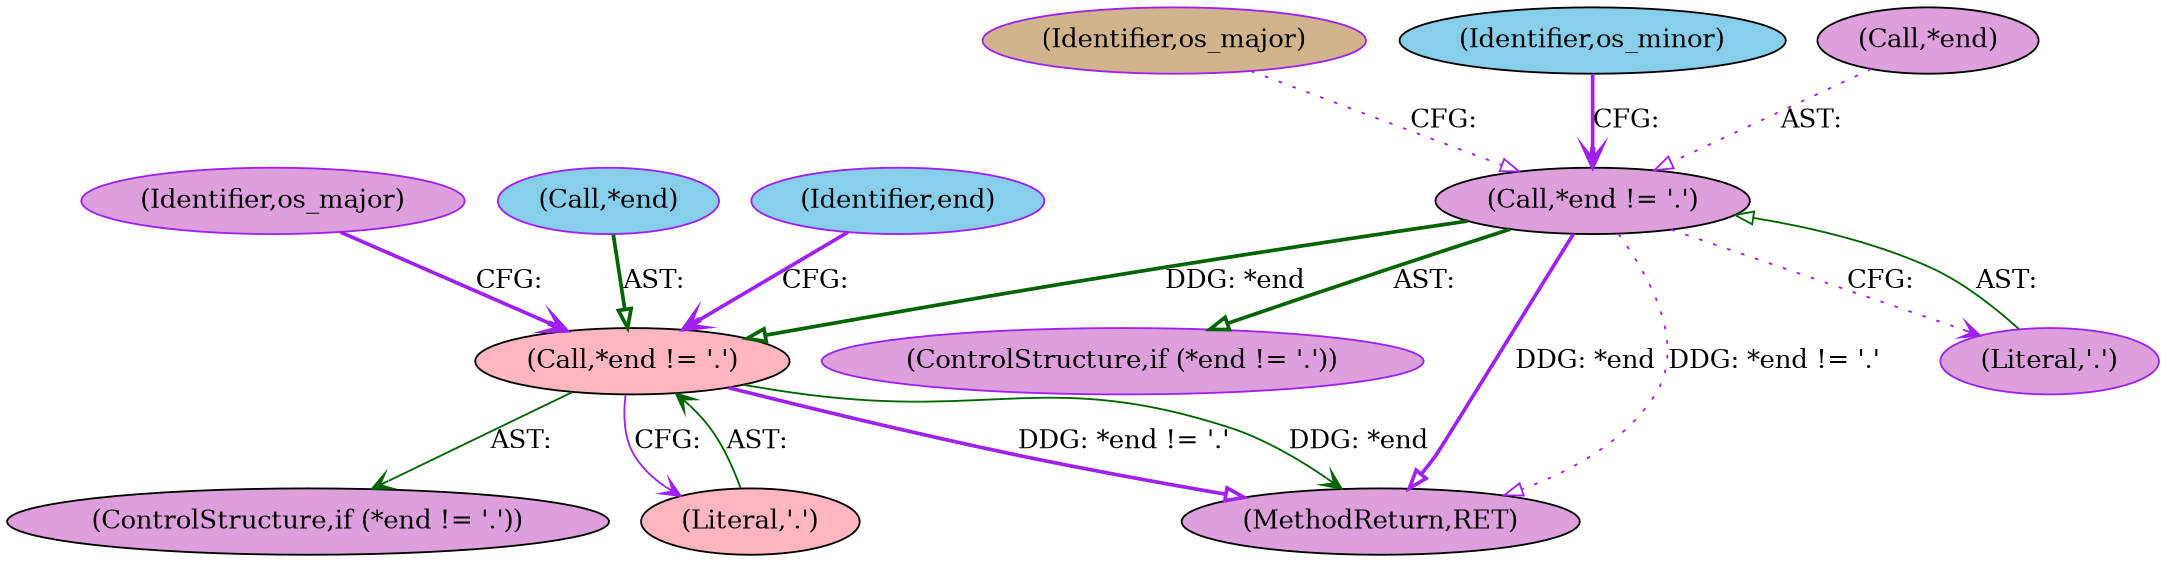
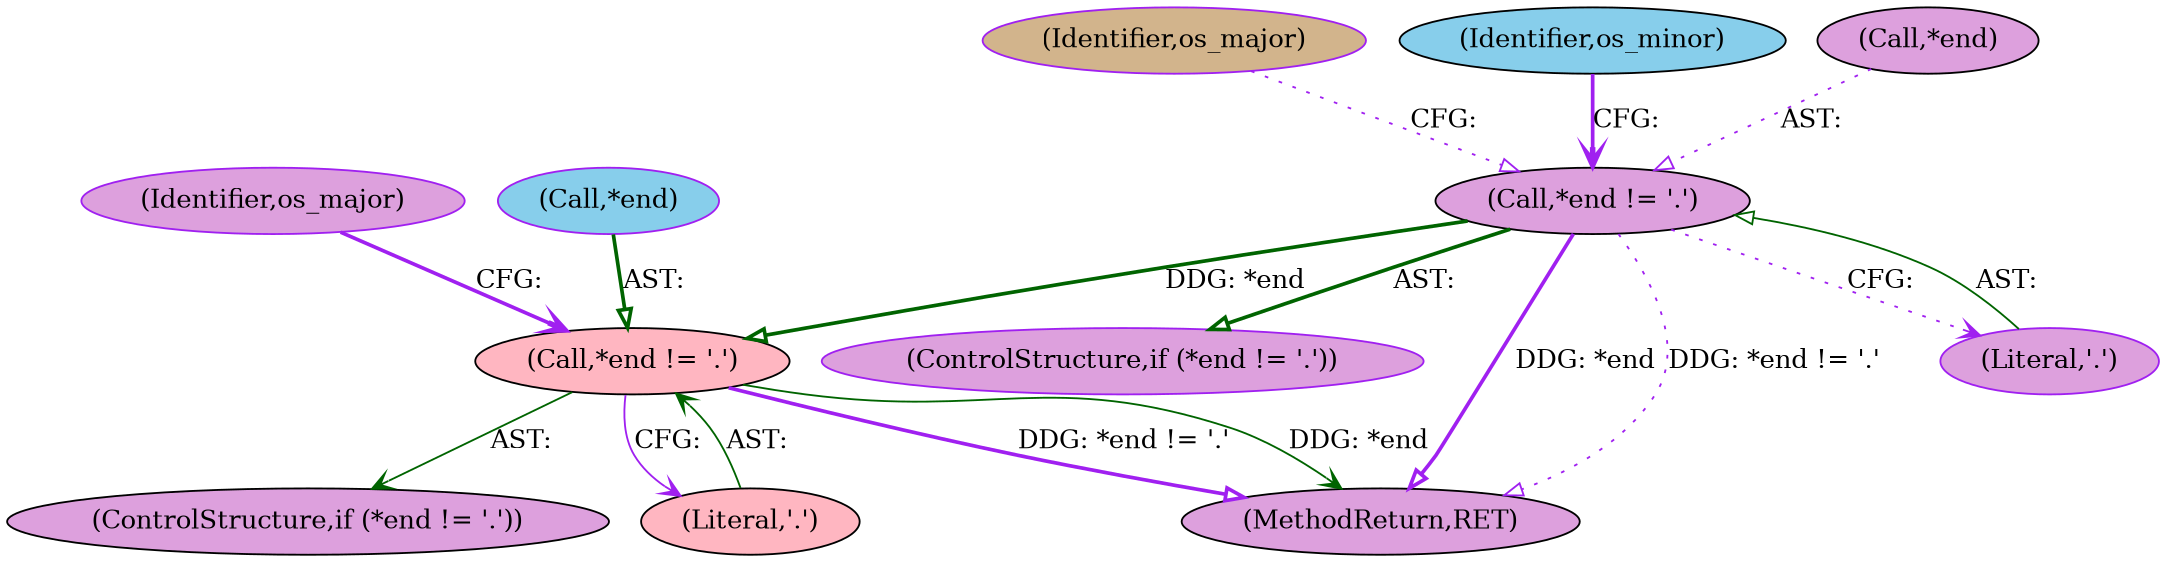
node "(Identifier,end)": removed
